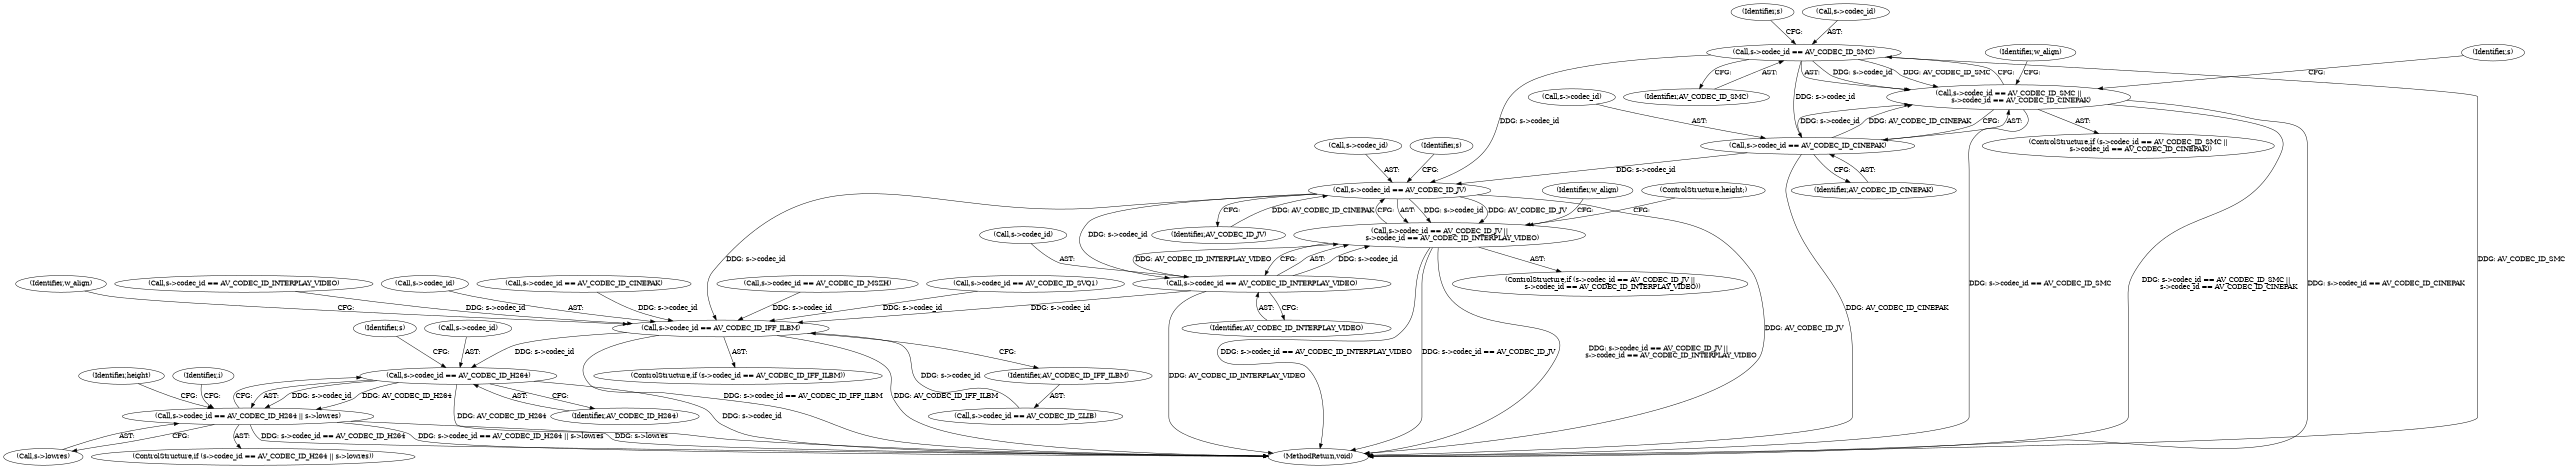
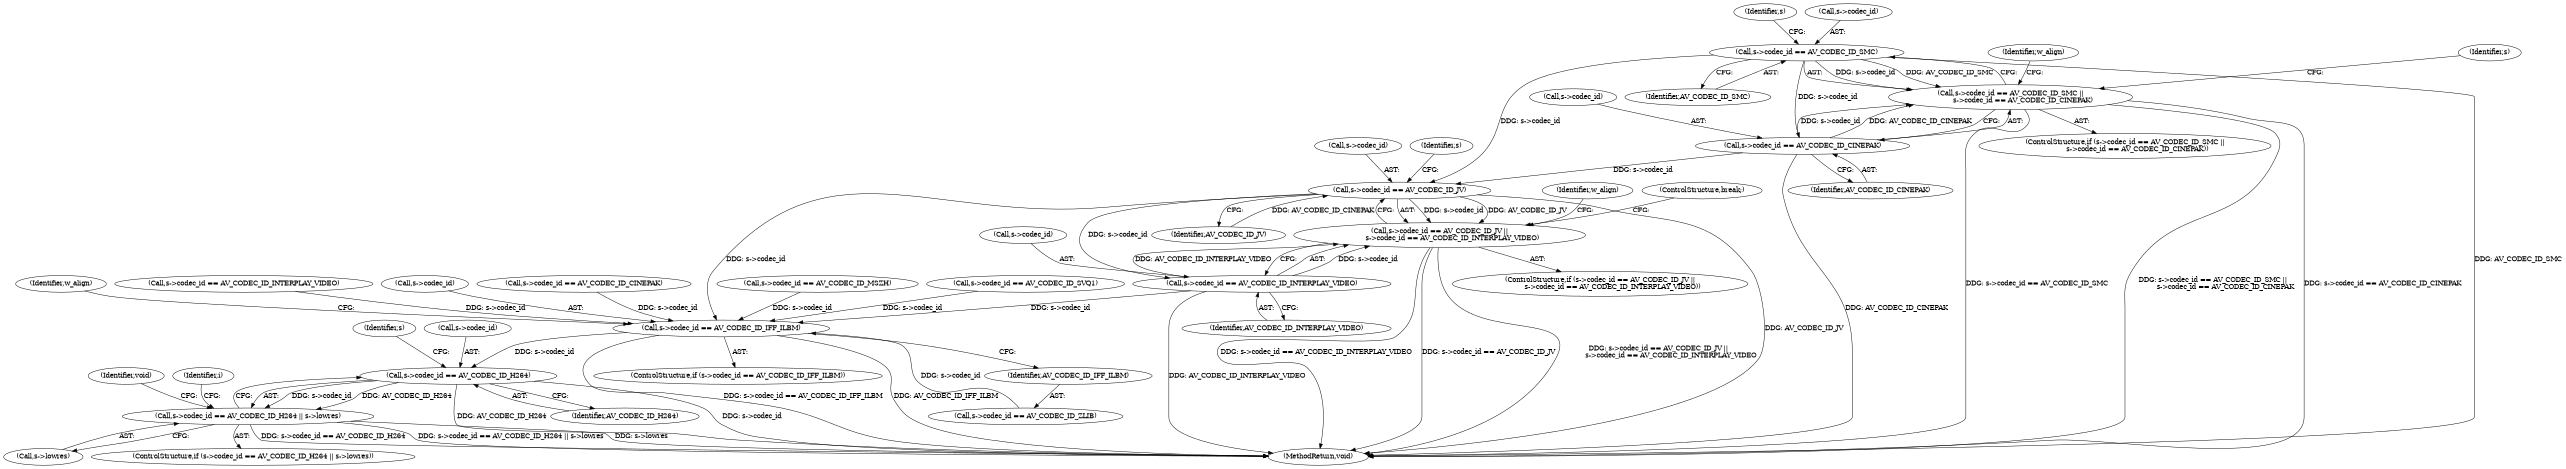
node "(ControlStructure,height;)": label "(ControlStructure,height;)" -> "(ControlStructure,break;)"
node "(Identifier,height)": label "(Identifier,height)" -> "(Identifier,void)"
